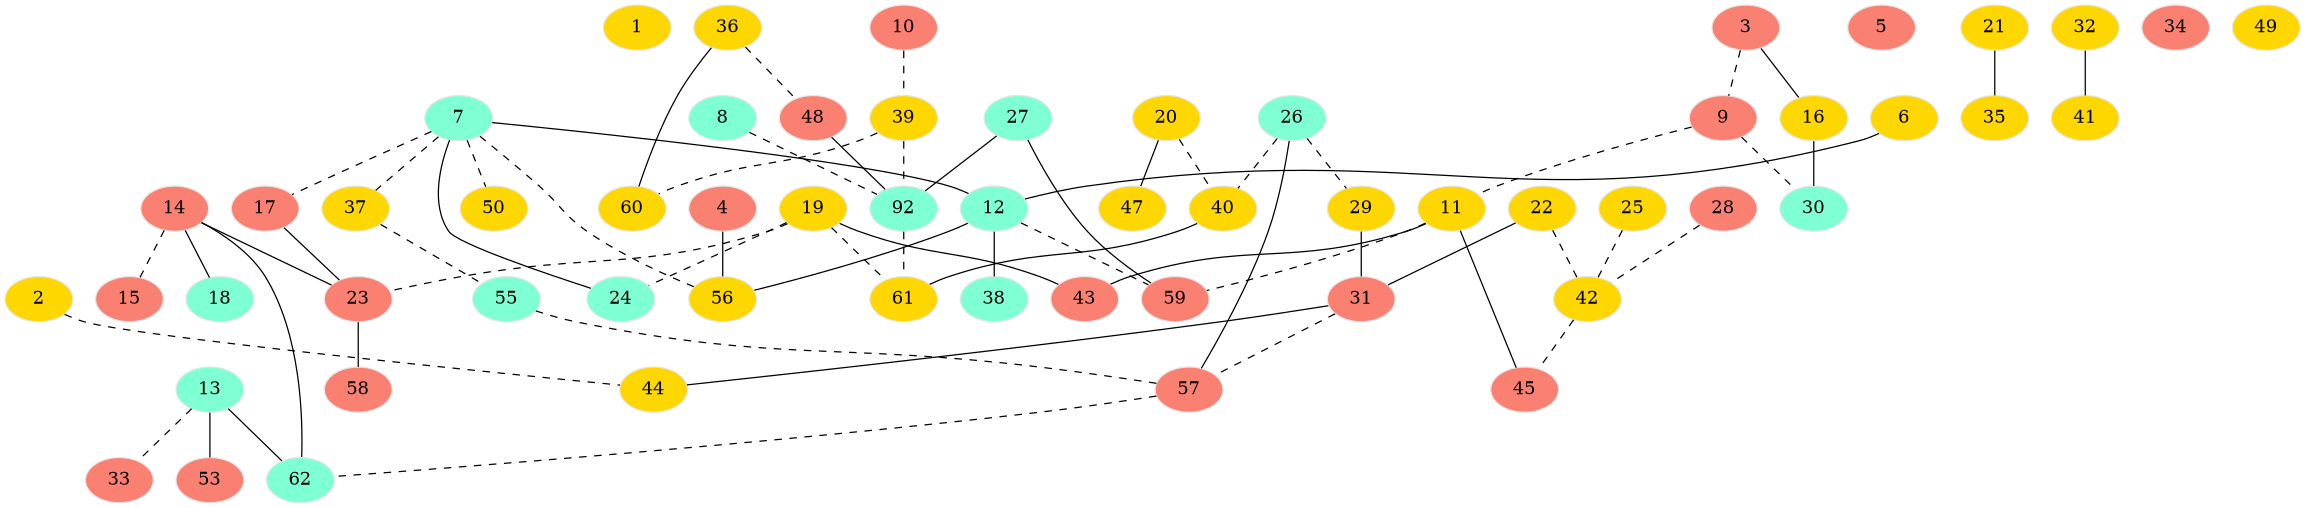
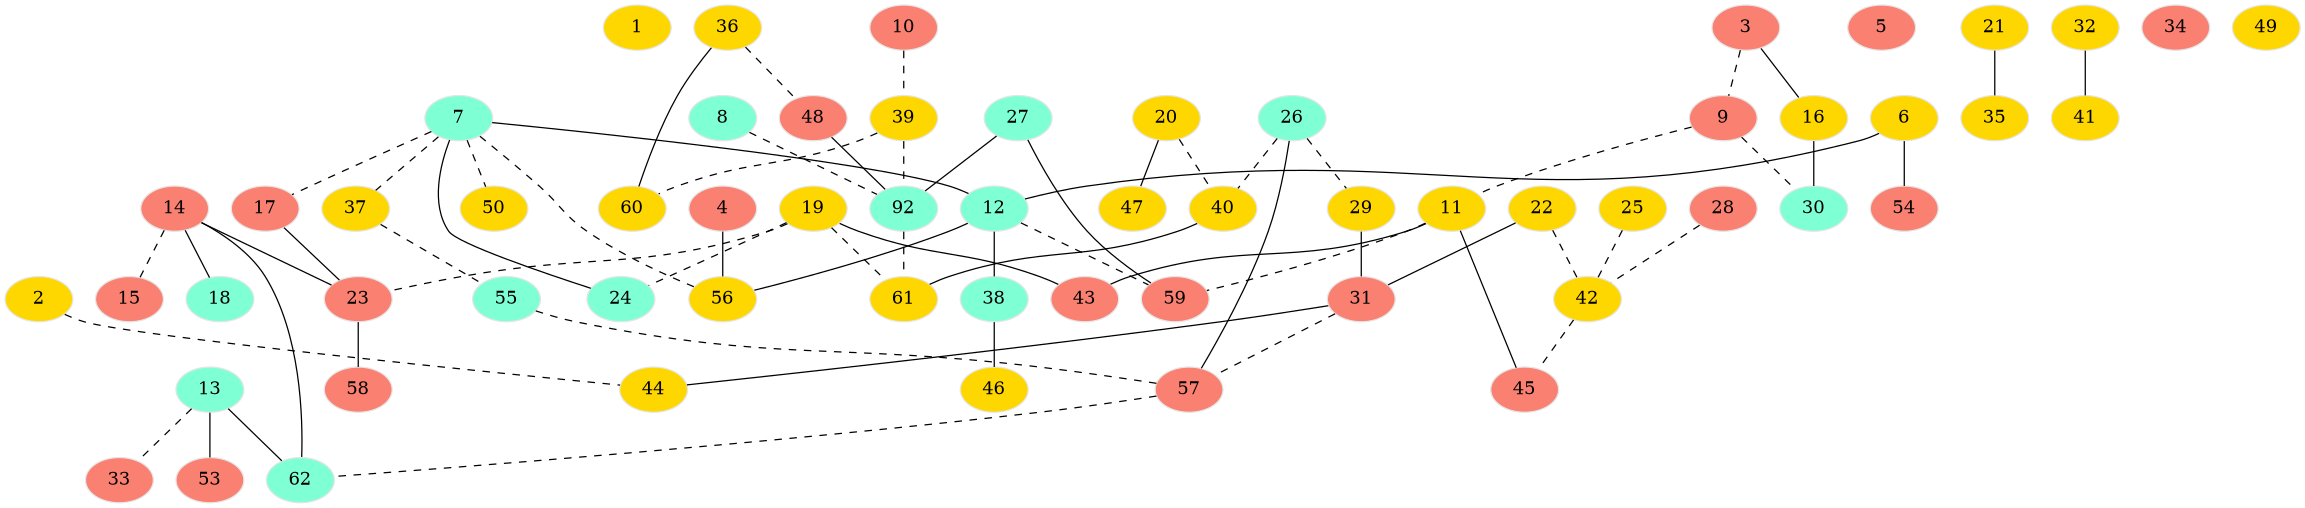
node "54": added
node "46": added
